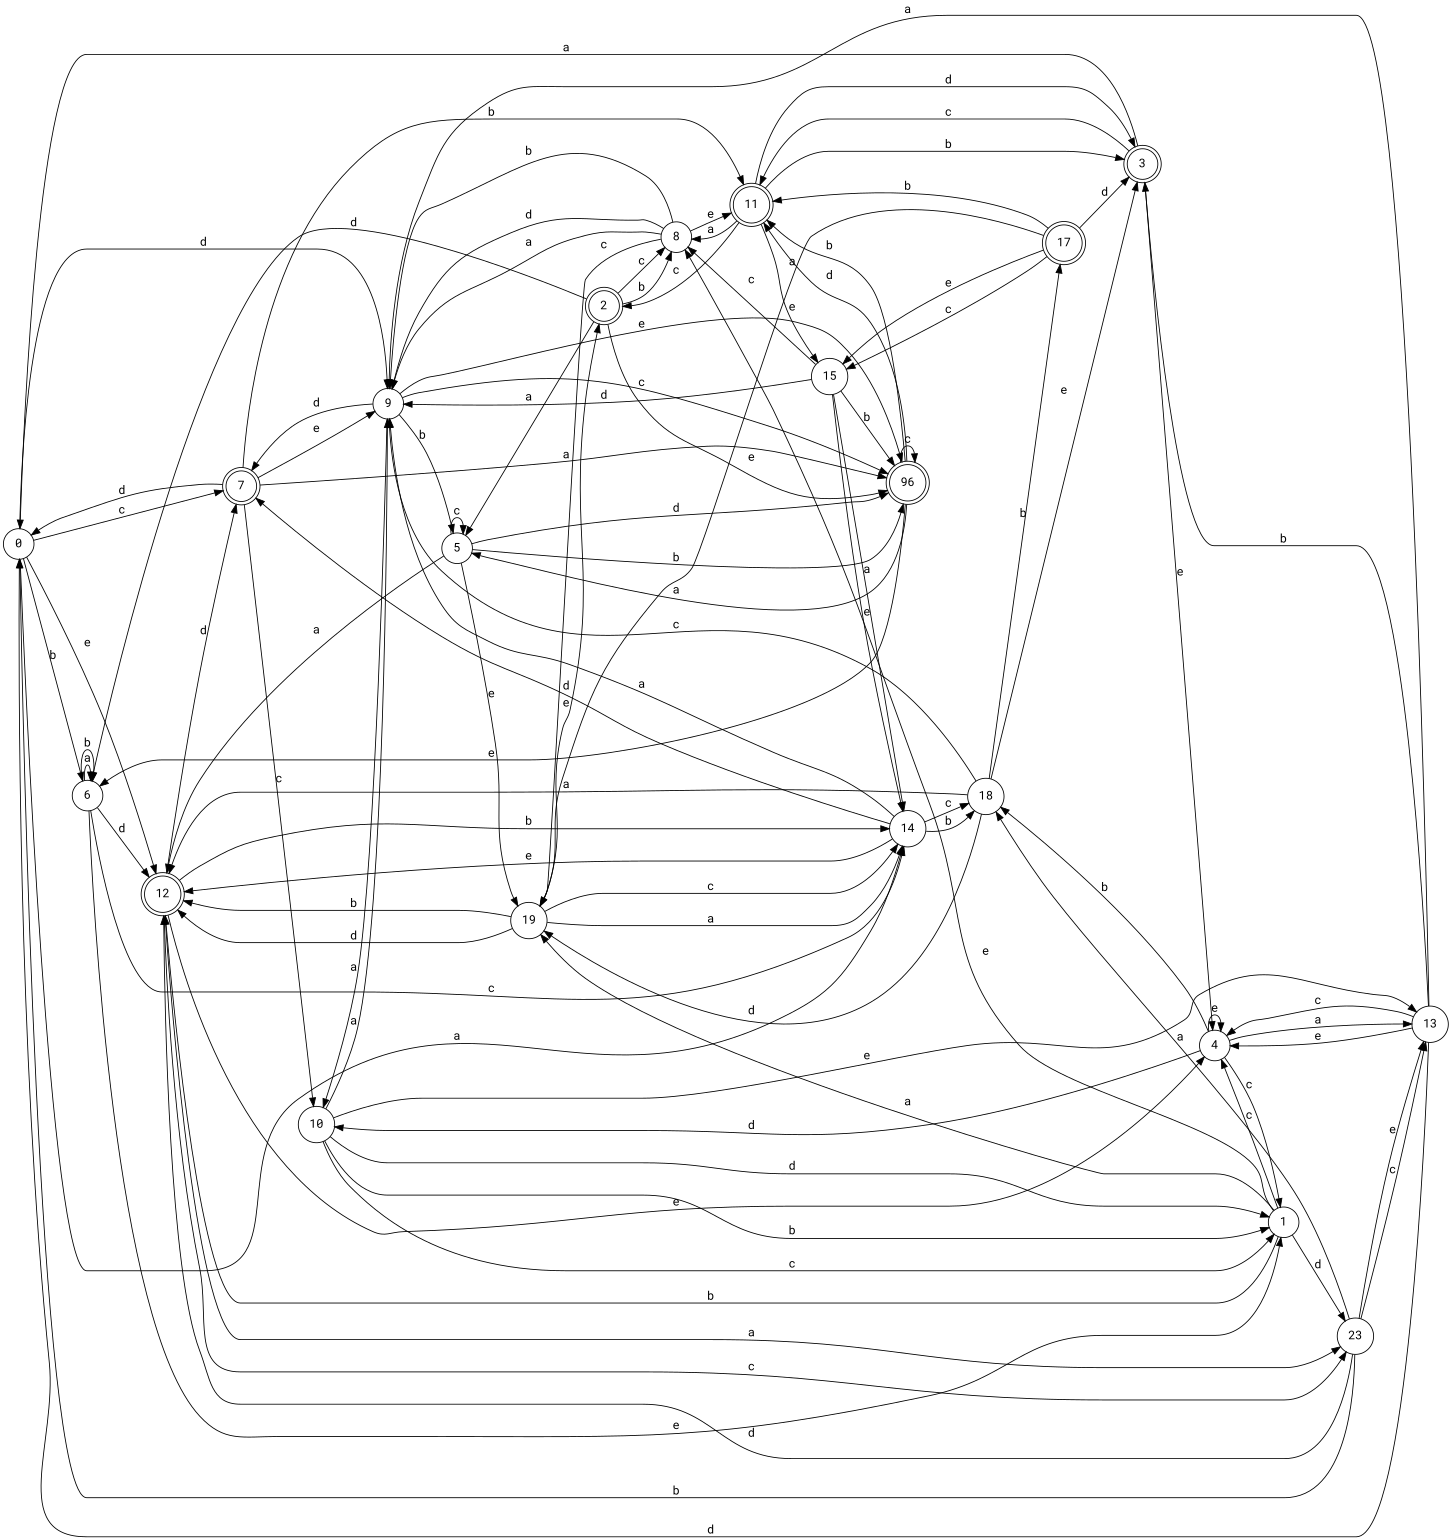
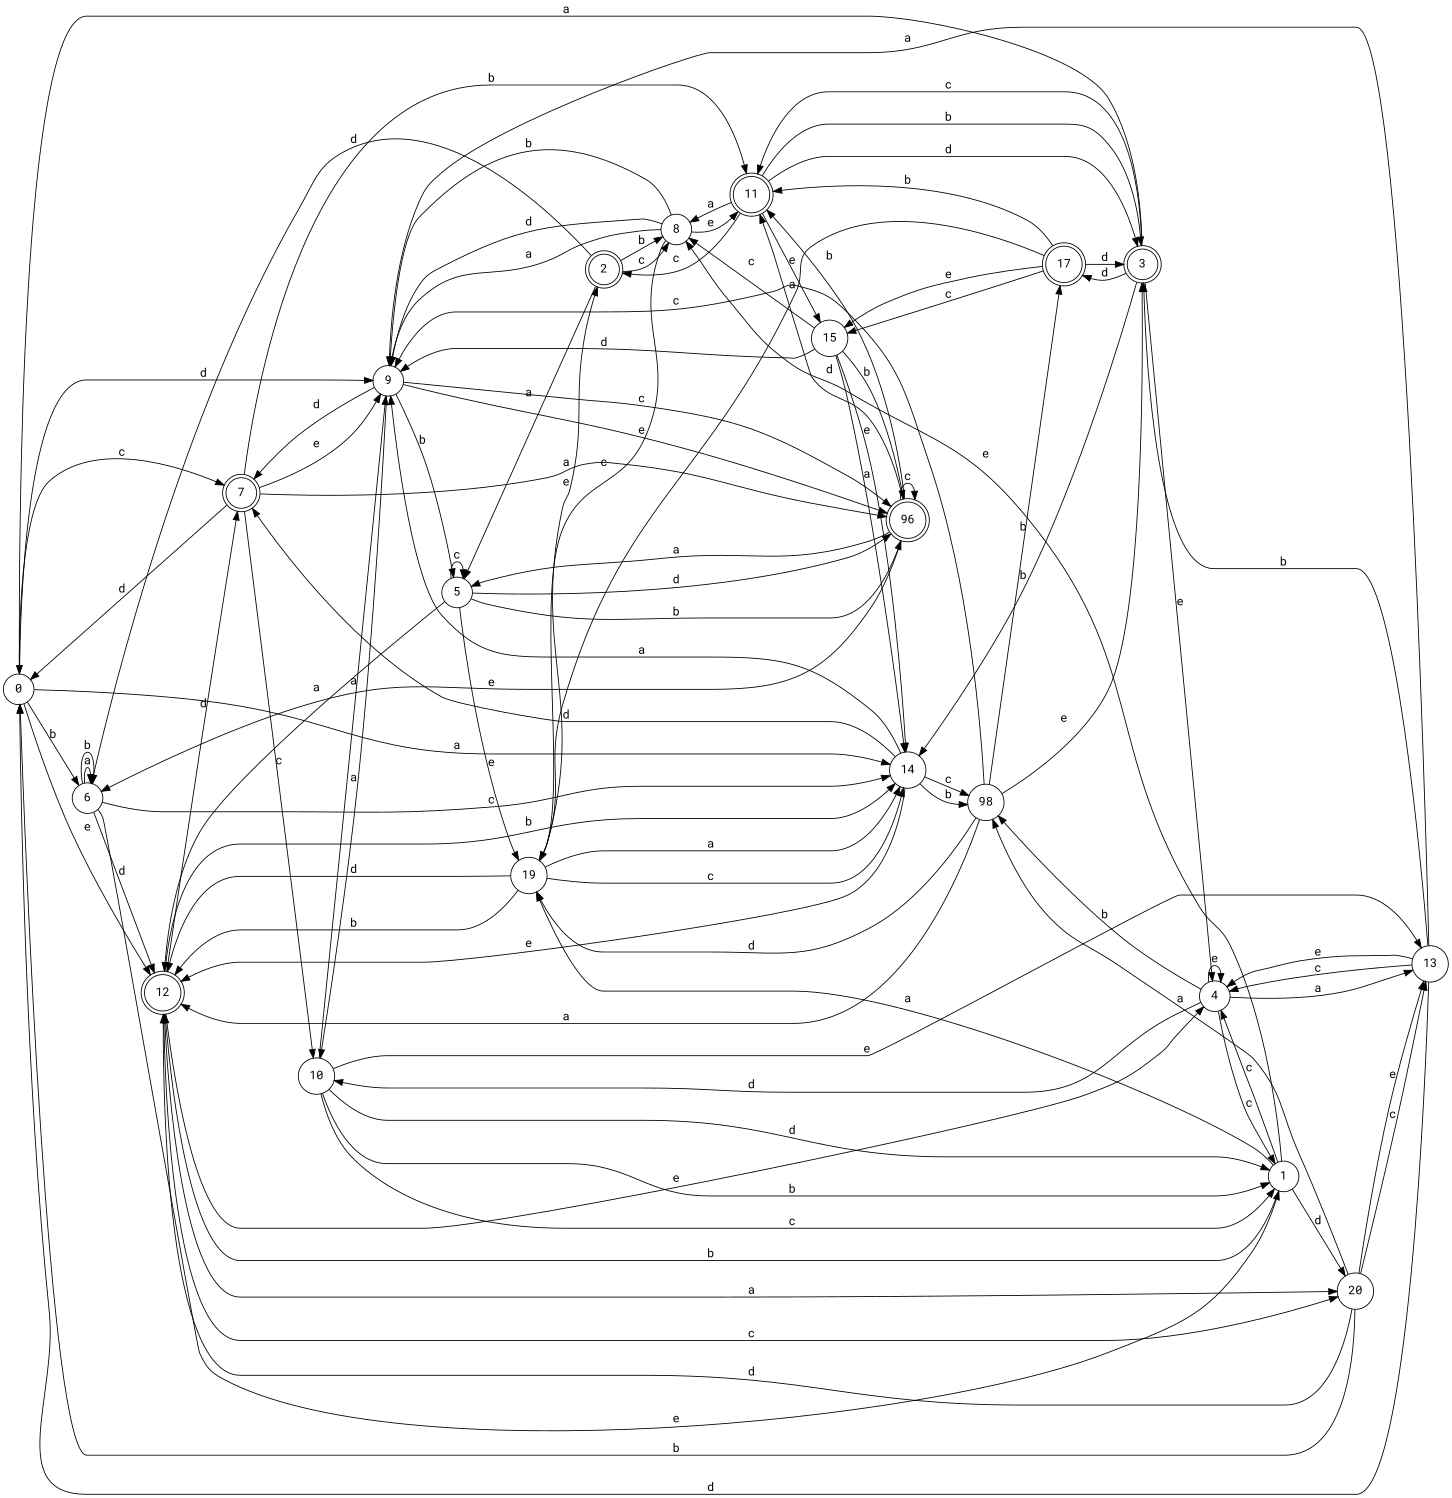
edge "3" -> "17": added, label "d"
edge "2" -> "96": removed, label "e"
edge "3" -> "14": added, label "b"
node "18": label "18" -> "98"
node "23": label "23" -> "20"
